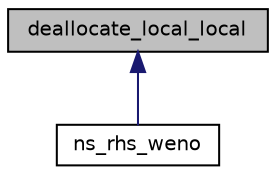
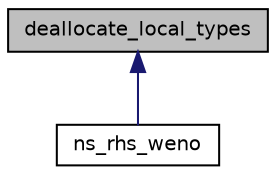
node "deallocate_local_local": label "deallocate_local_local" -> "deallocate_local_types"
